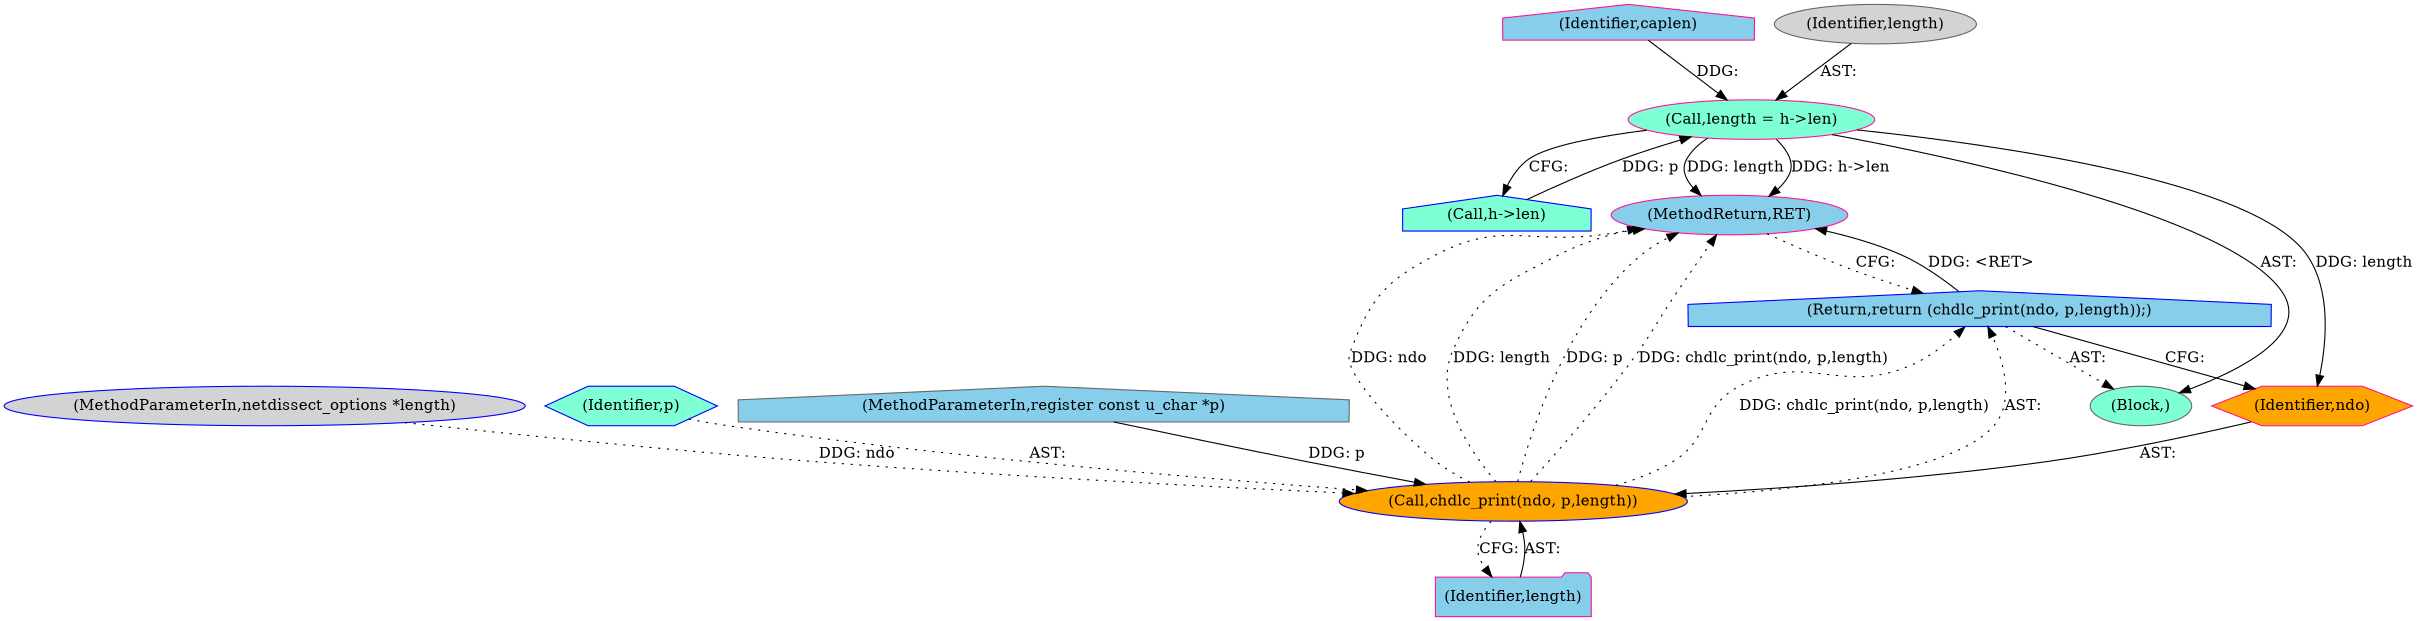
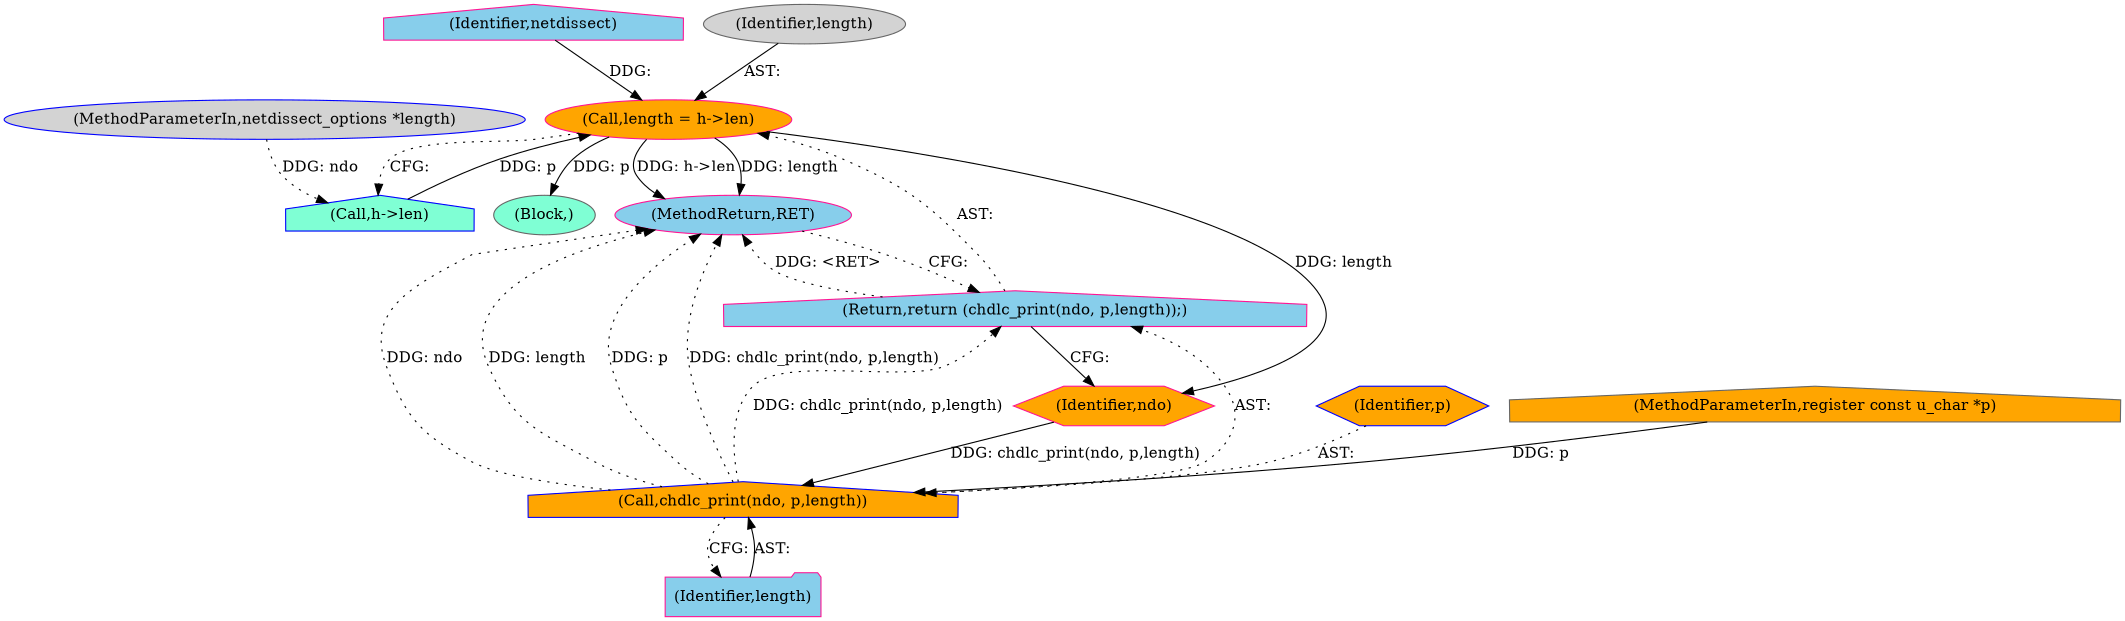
node "(Identifier,caplen)": label "(Identifier,caplen)" -> "(Identifier,netdissect)"
node "(Call,length = h->len)": fillcolor aquamarine -> orange
edge "(Call,length = h->len)" -> "(Call,h->len)": style solid -> dotted
edge "(Return,return (chdlc_print(ndo, p,length));)" -> "(MethodReturn,RET)": style solid -> dotted
edge "(Call,length = h->len)" -> "(Block,)": label "AST: " -> "DDG: p"
node "(Return,return (chdlc_print(ndo, p,length));)": color blue -> deeppink
edge "(Return,return (chdlc_print(ndo, p,length));)" -> "(Block,)": now "(Return,return (chdlc_print(ndo, p,length));)" -> "(Call,length = h->len)"
node "(Identifier,p)": fillcolor aquamarine -> orange
node "(MethodParameterIn,register const u_char *p)": fillcolor skyblue -> orange
edge "(Identifier,ndo)" -> "(Call,chdlc_print(ndo, p,length))": label "AST: " -> "DDG: chdlc_print(ndo, p,length)"
edge "(MethodParameterIn,netdissect_options *length)" -> "(Call,chdlc_print(ndo, p,length))": now "(MethodParameterIn,netdissect_options *length)" -> "(Call,h->len)"
node "(Call,chdlc_print(ndo, p,length))": shape ellipse -> house
